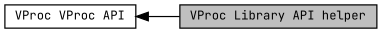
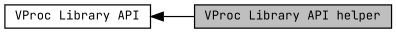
node "VProc VProc API": label "VProc VProc API" -> "VProc Library API"
